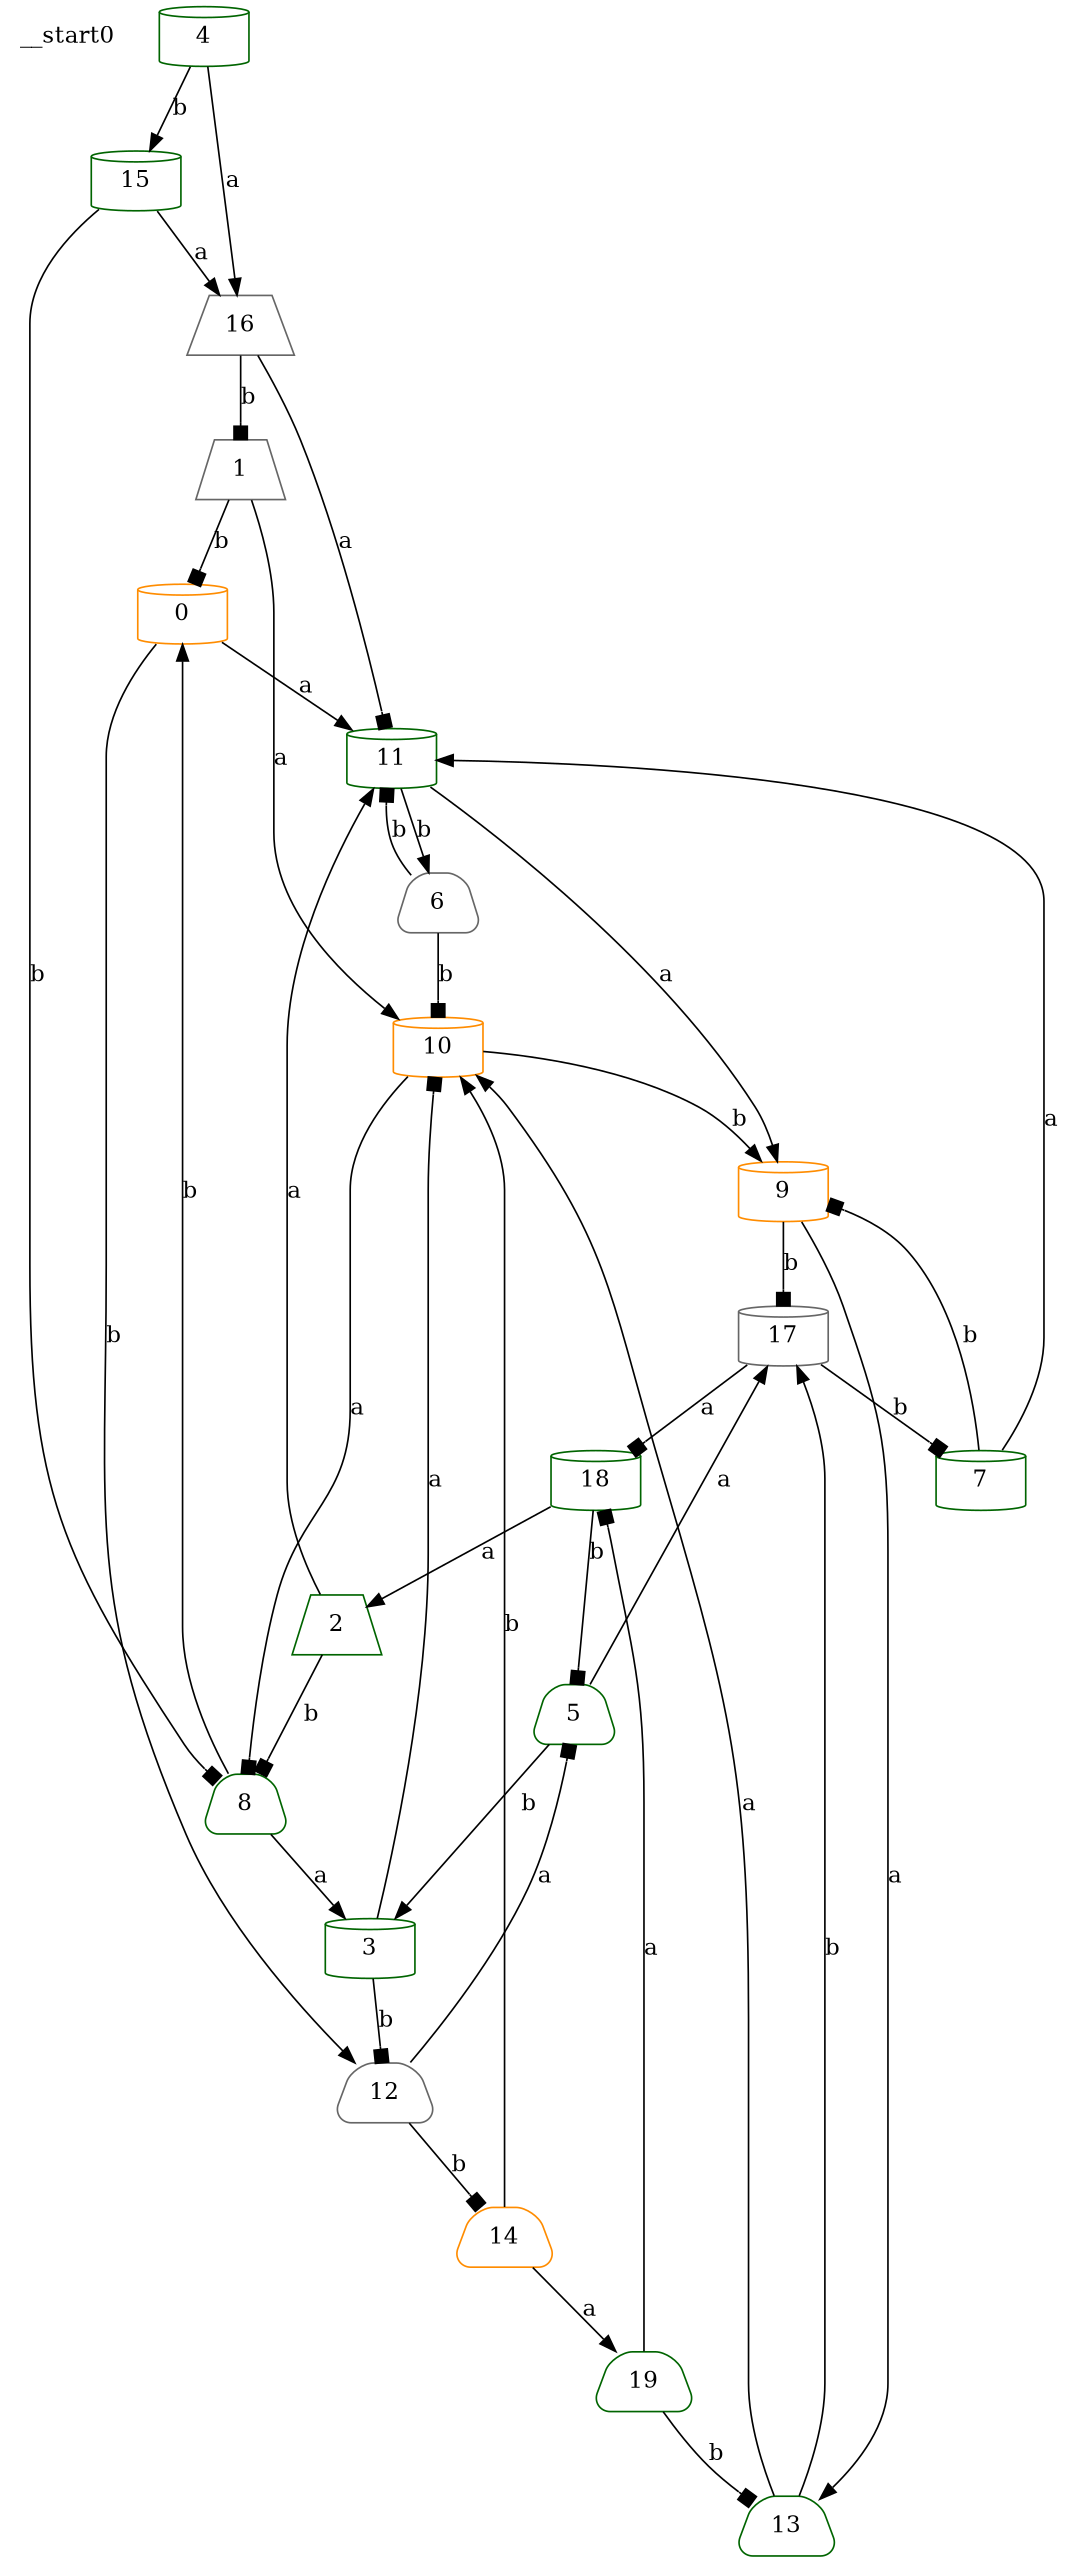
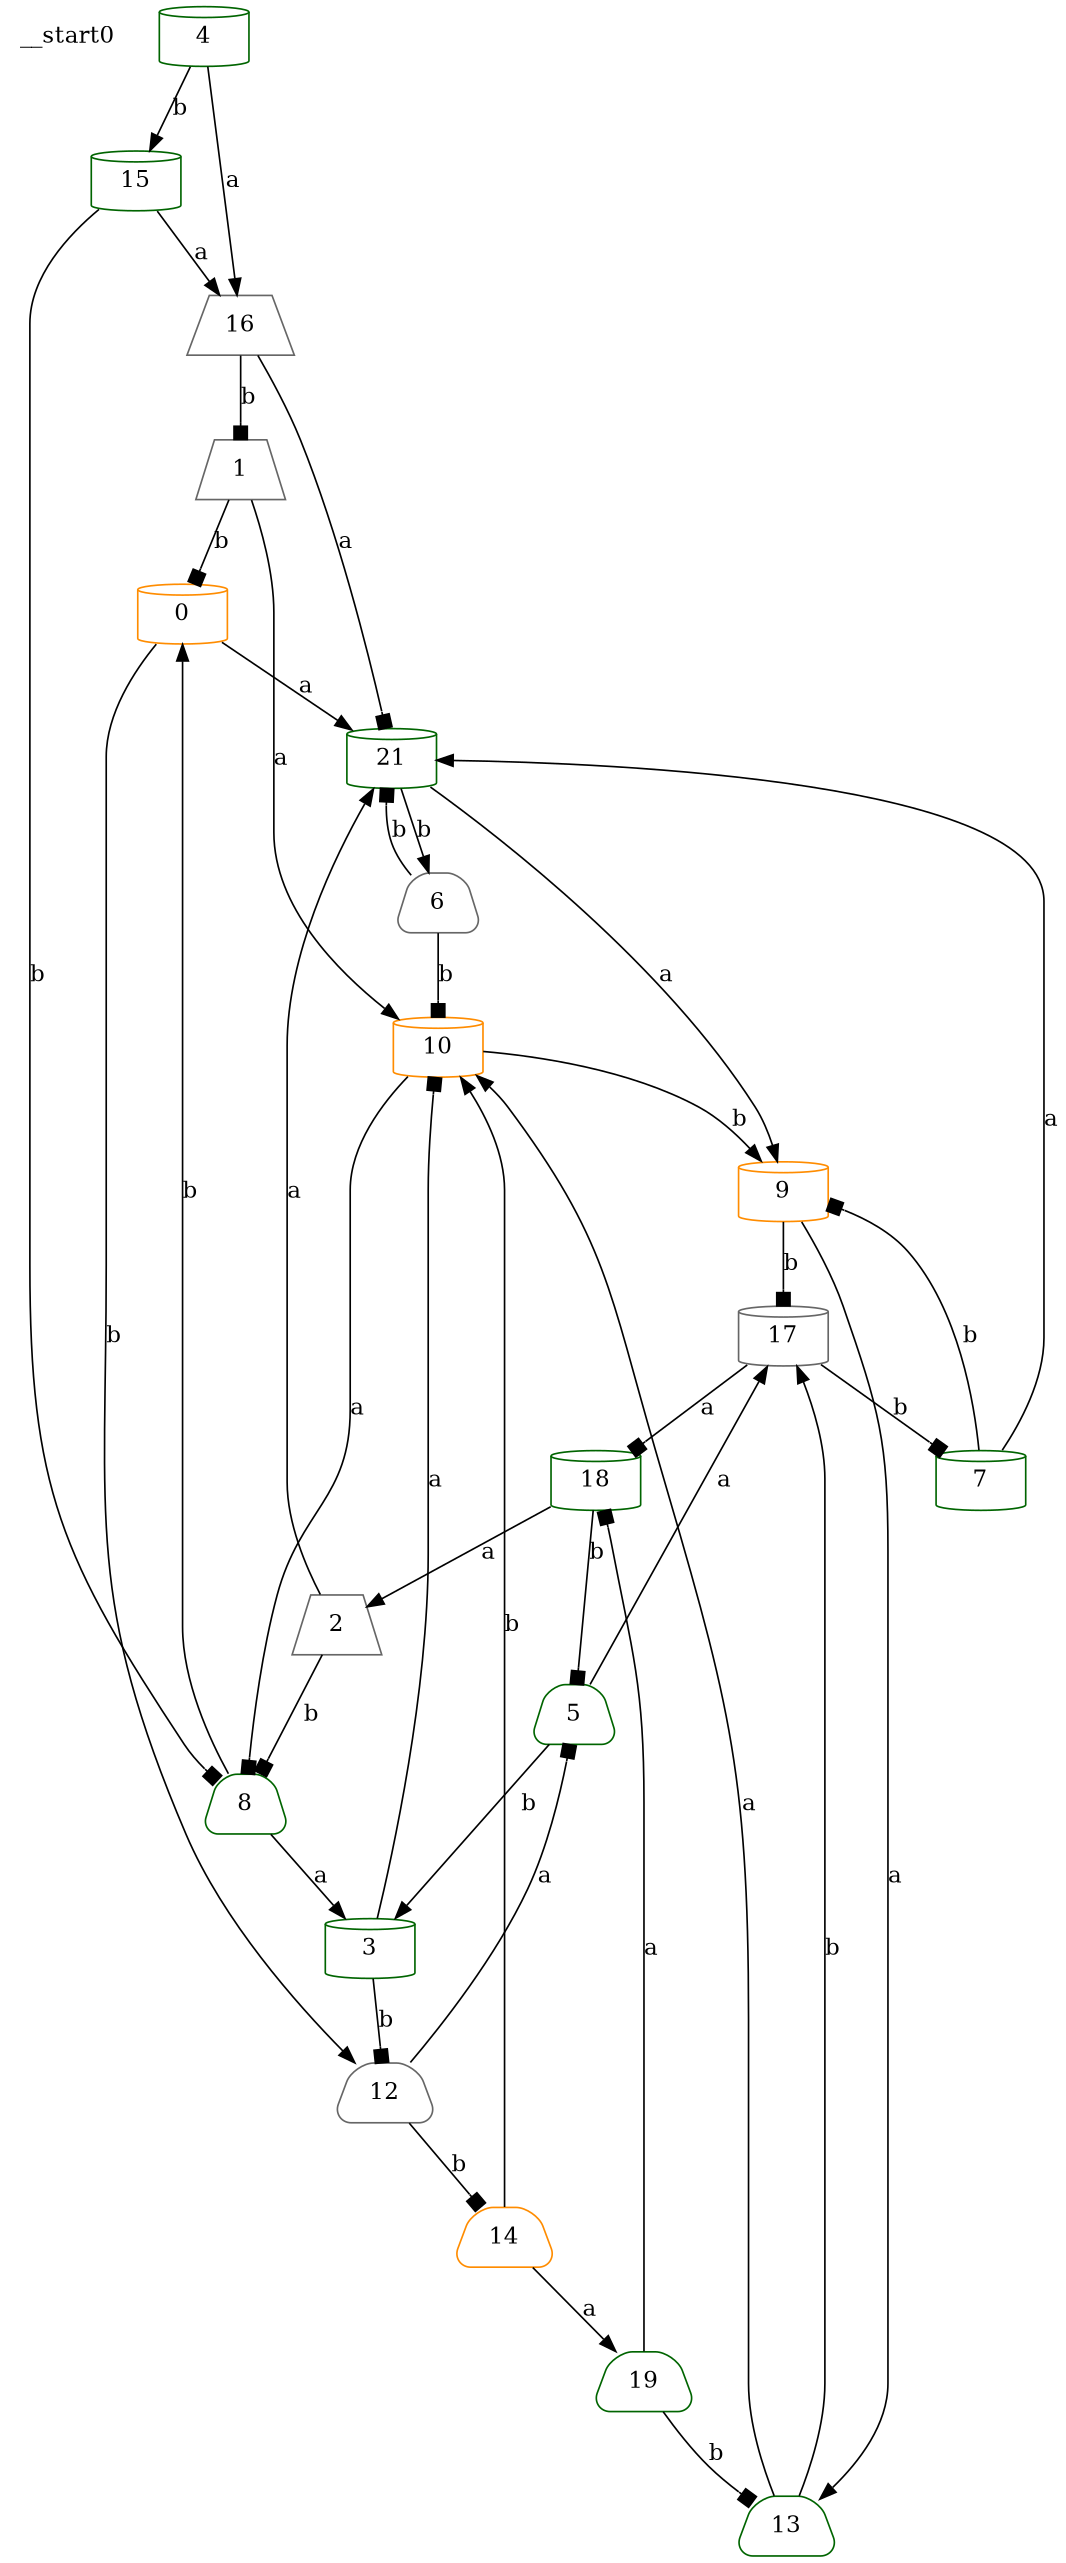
node "11": label "11" -> "21"
node "2": color darkgreen -> gray40
